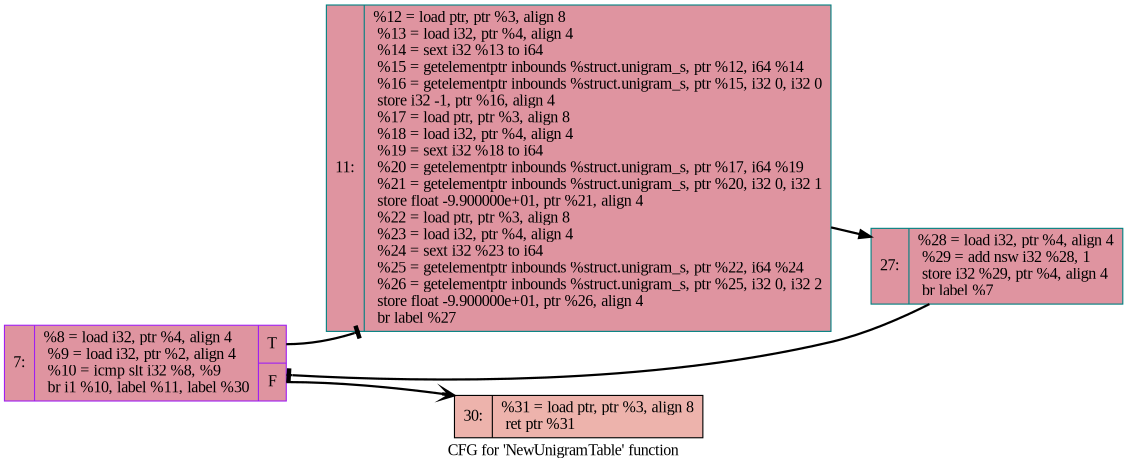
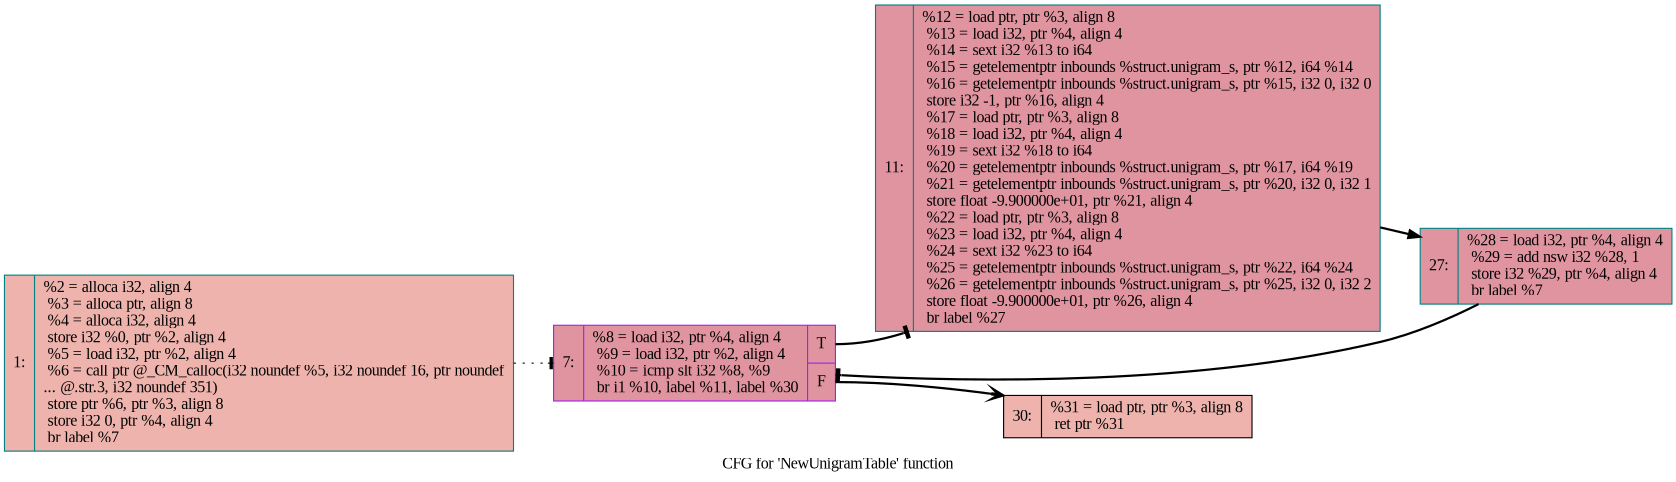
node "1:": added
